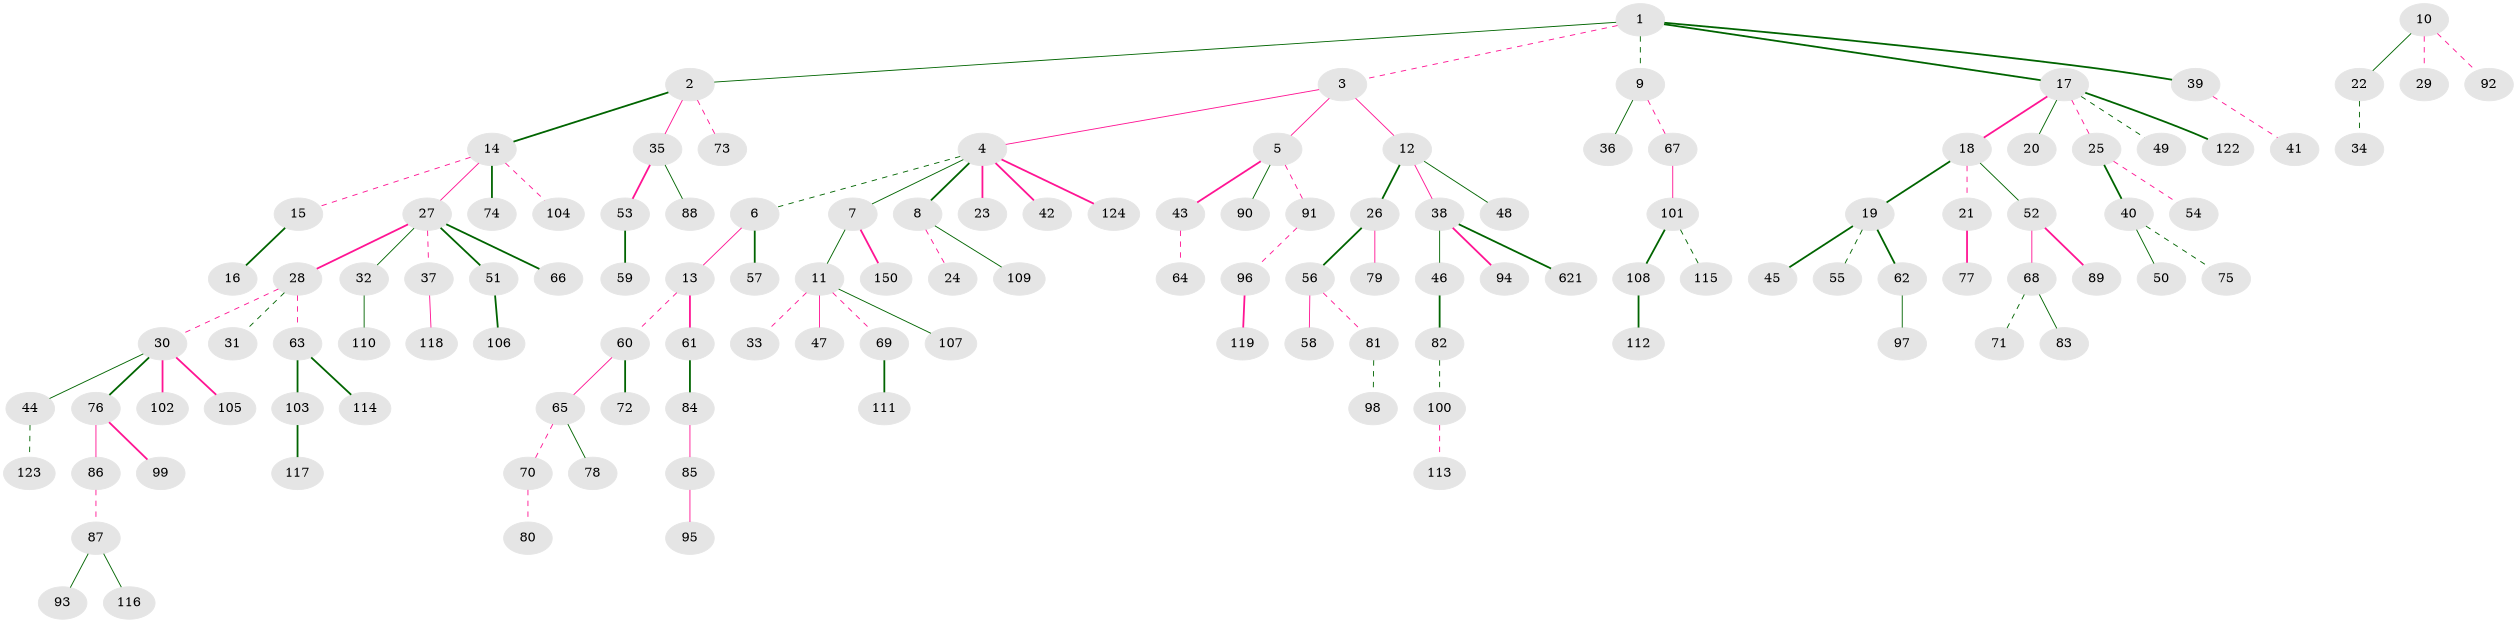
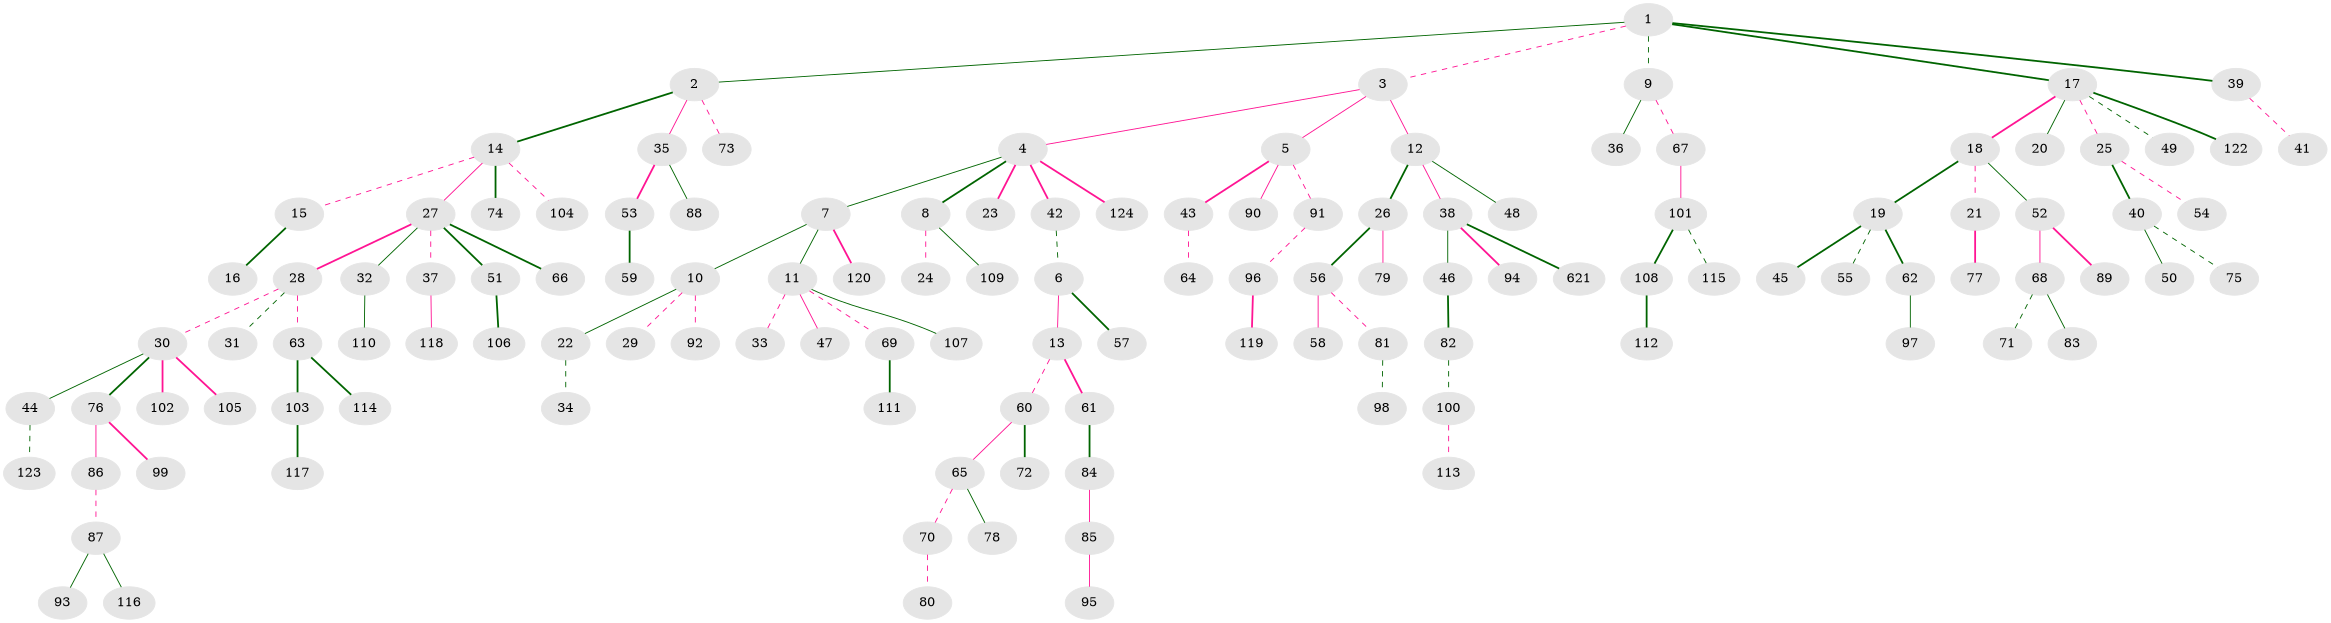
edge "4" -- "6": now "42" -- "6"
edge "5" -- "90": color darkgreen -> deeppink
edge "7" -- "10": added
node "150": label "150" -> "120"
